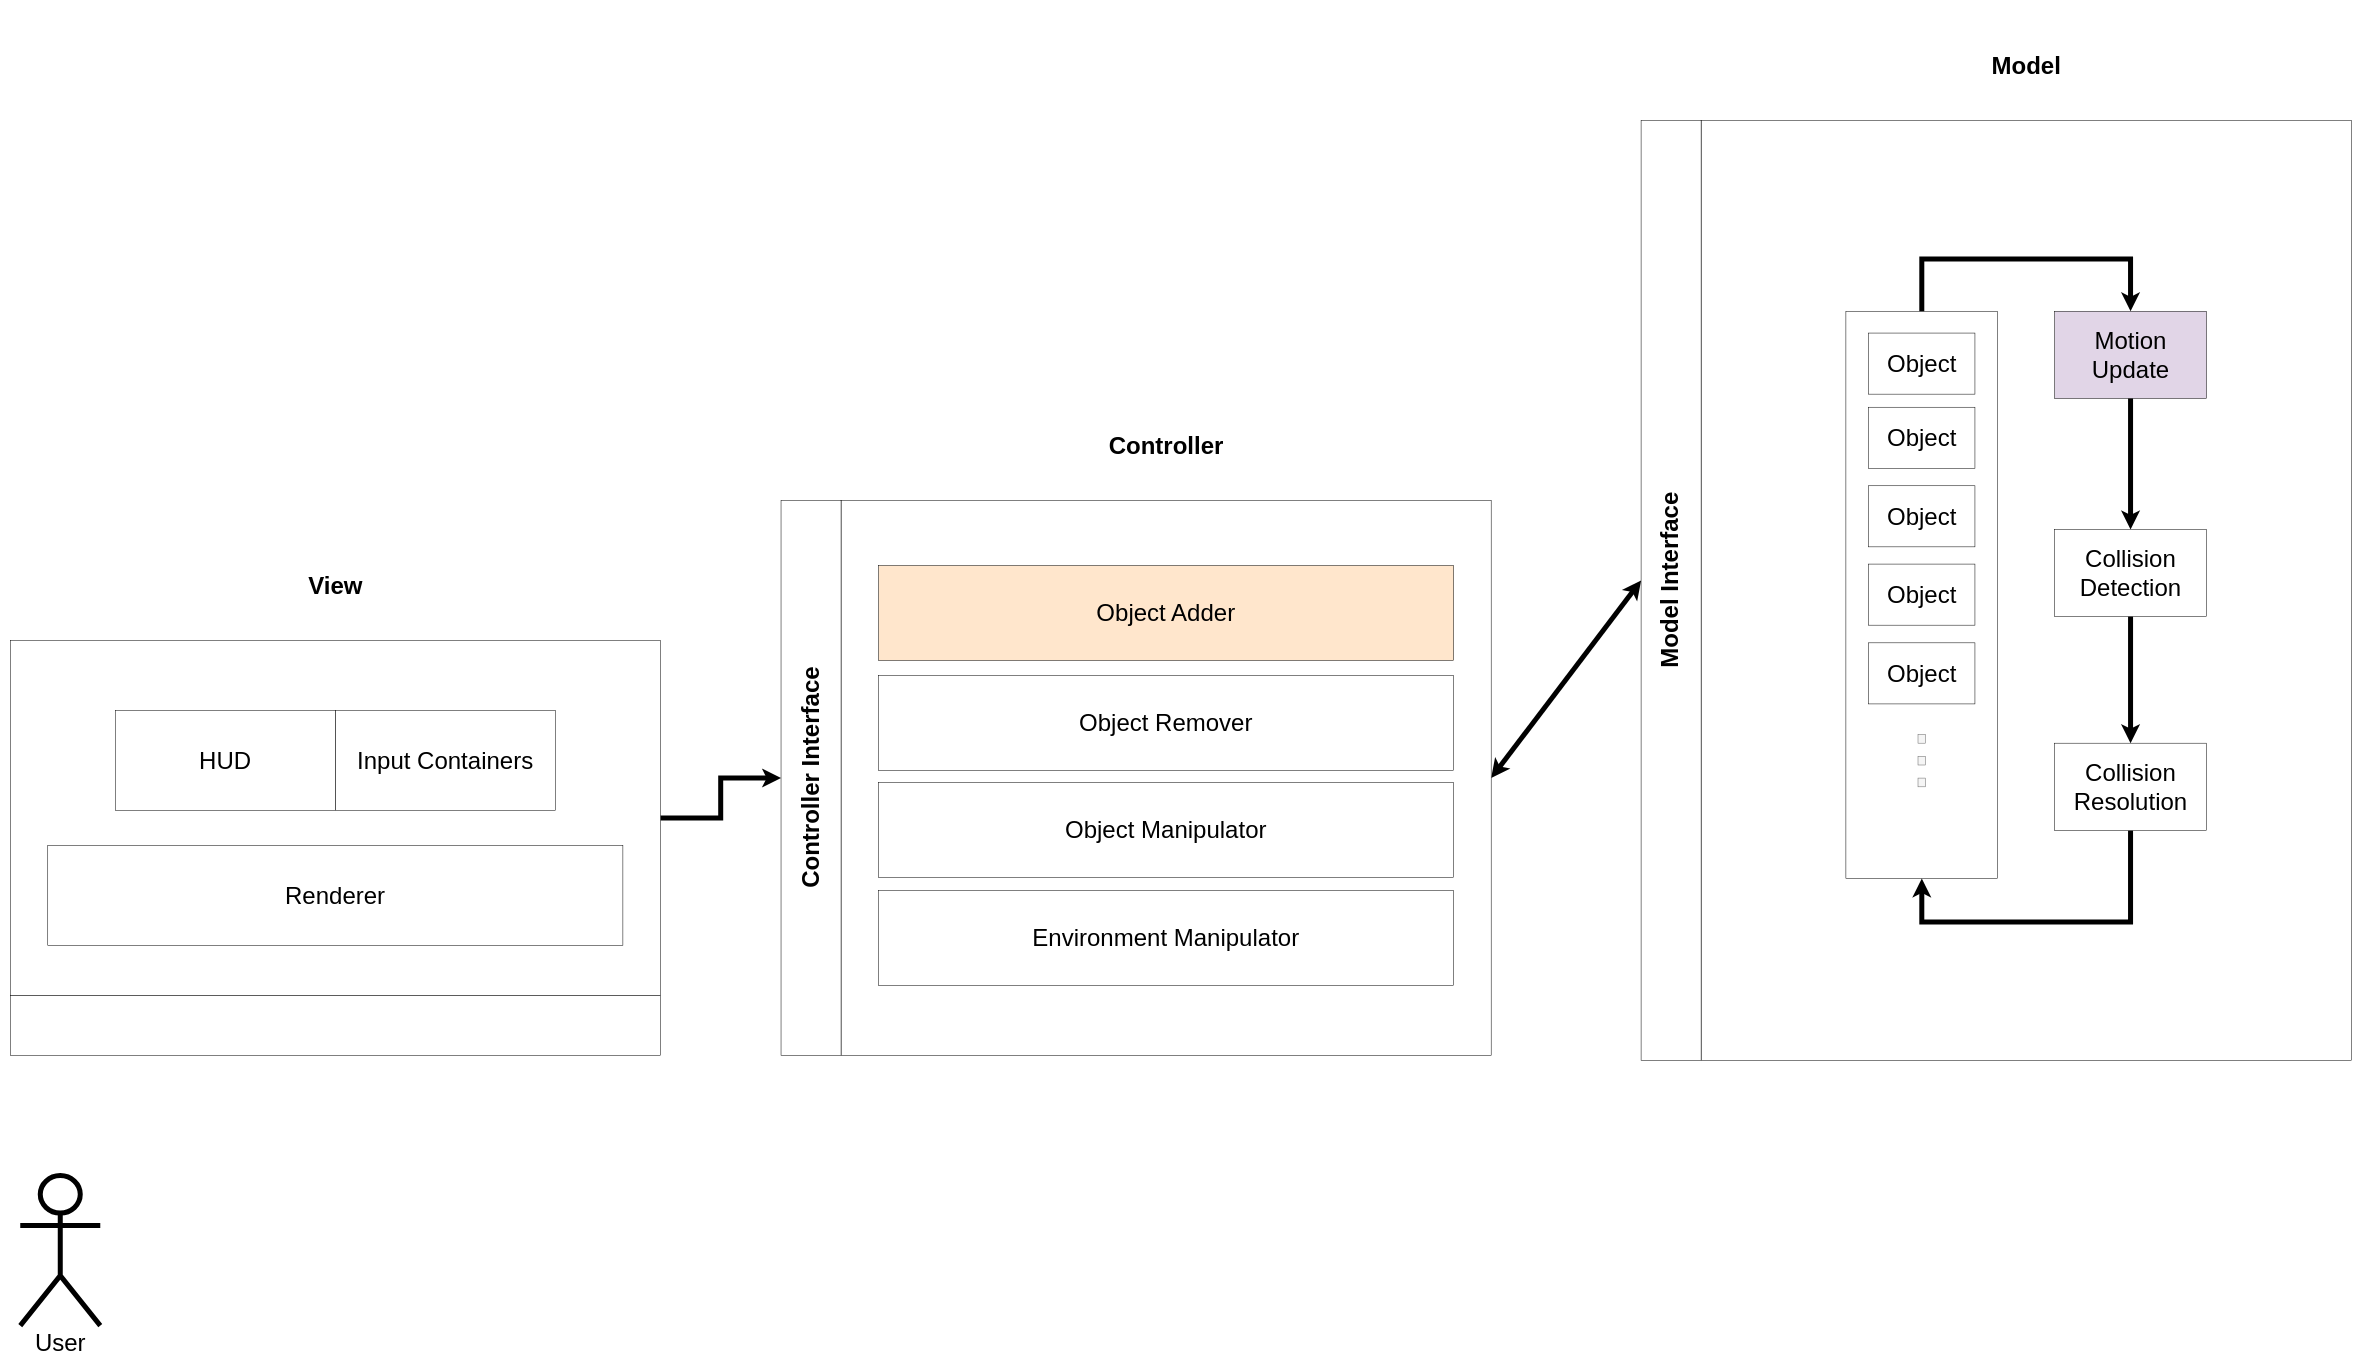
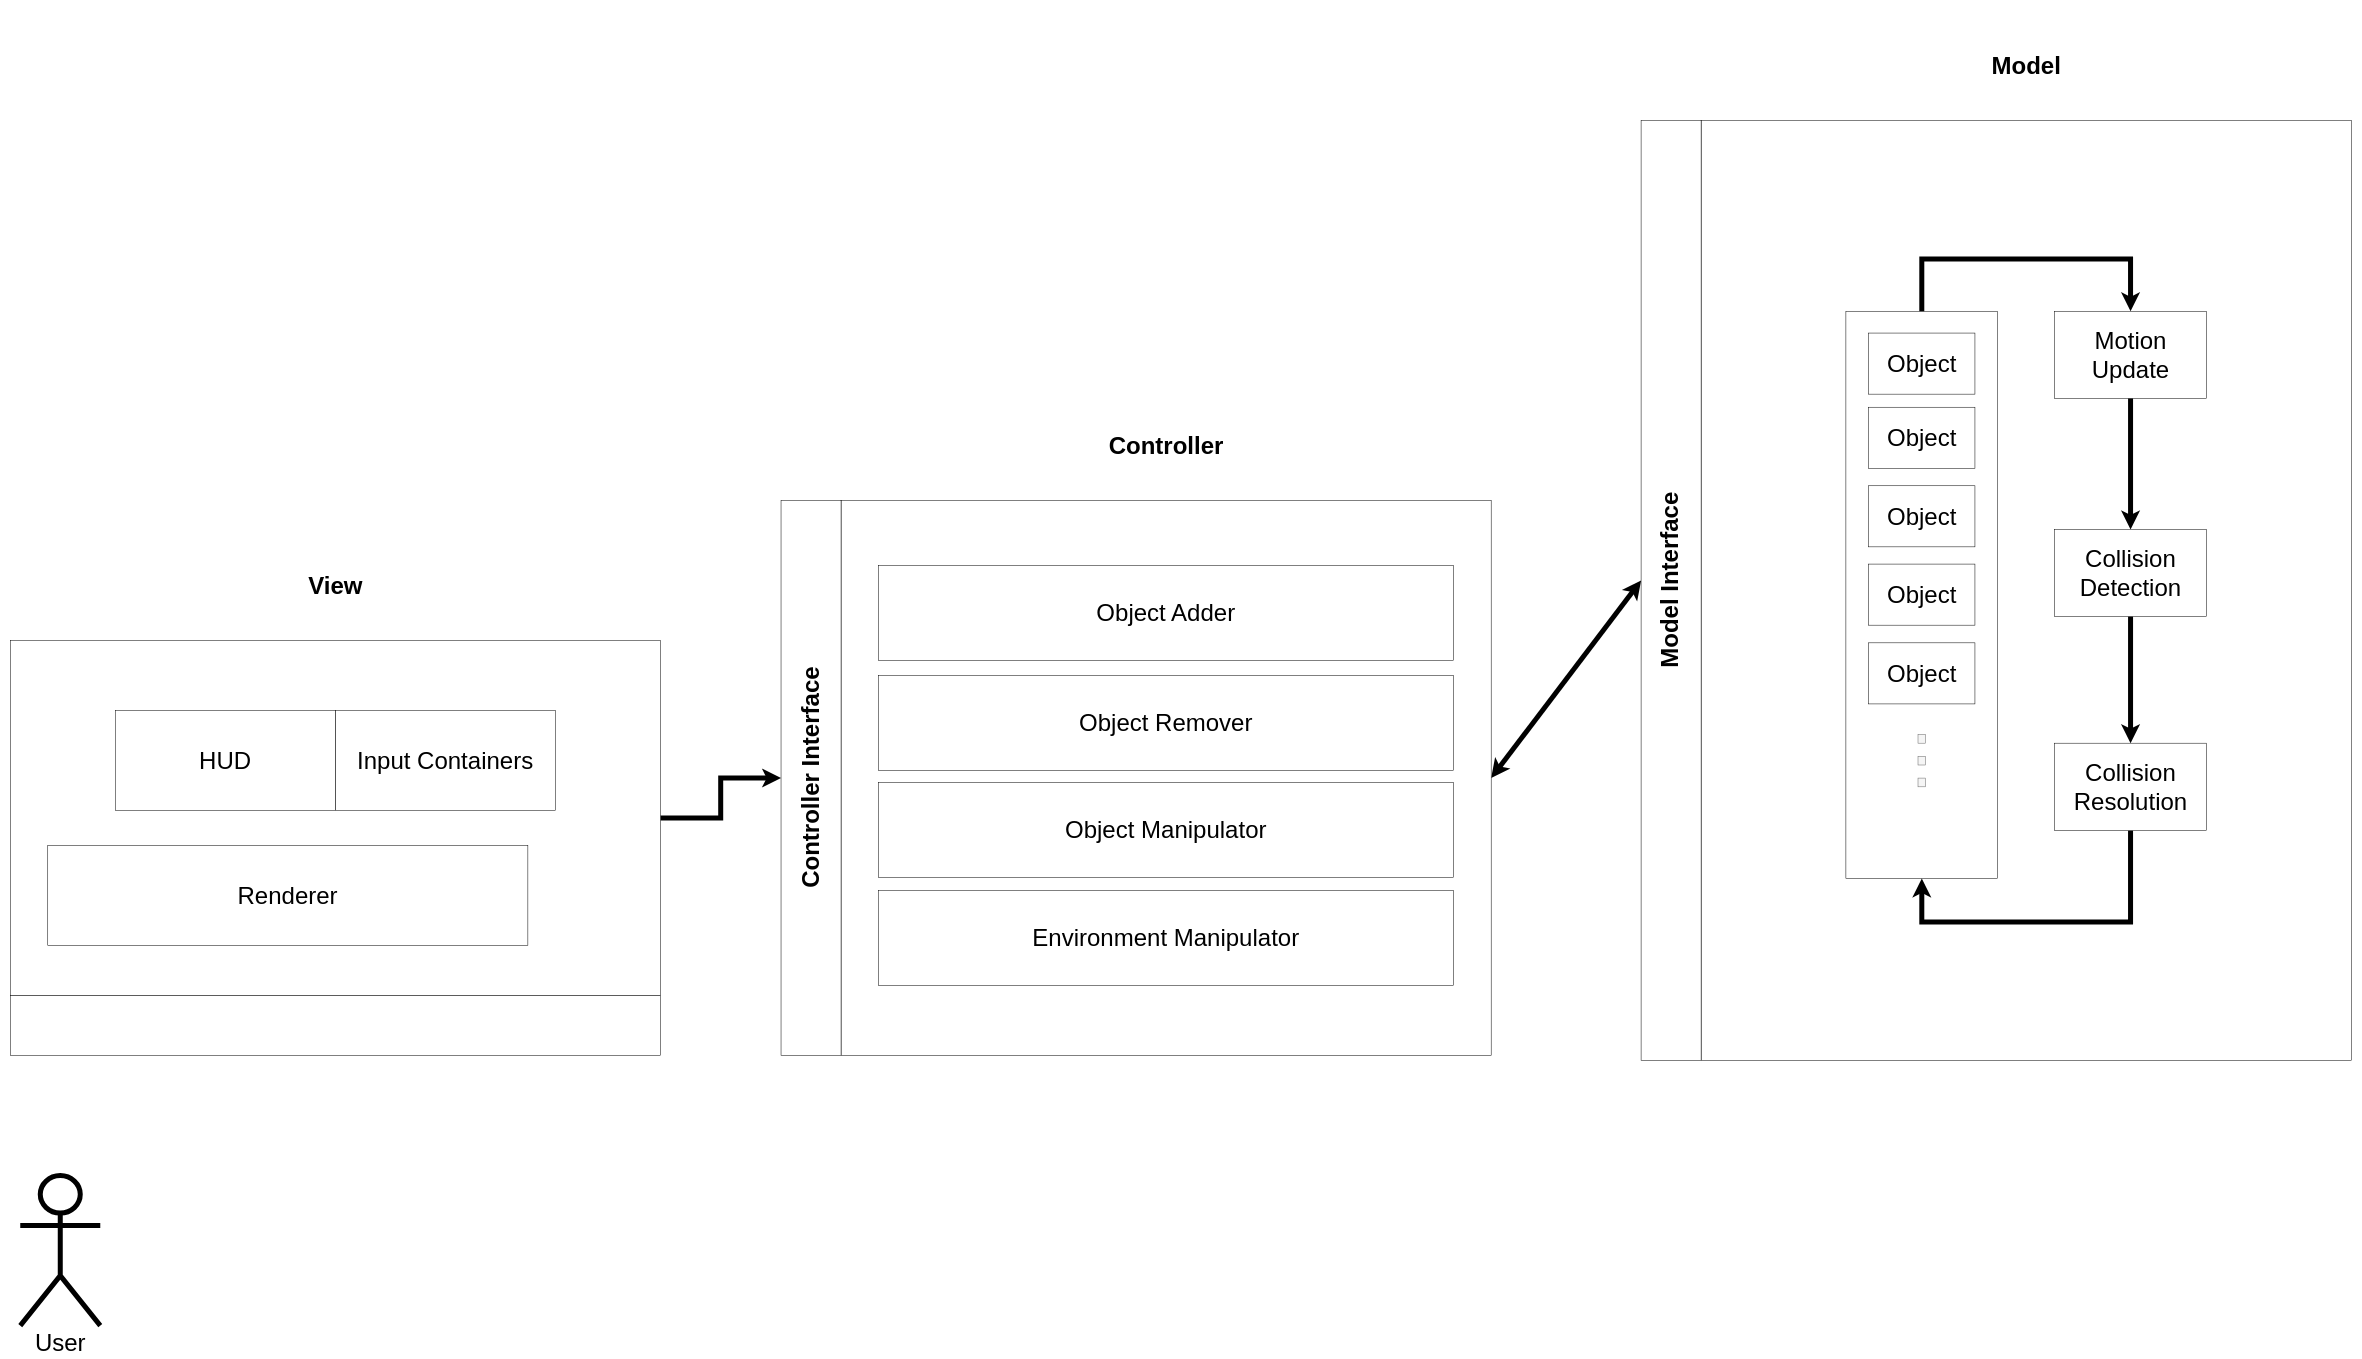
node "Motion Update": fillcolor #e1d5e7 -> #ffffff
node "Object Adder": fillcolor #ffe6cc -> #ffffff
node "Renderer": size 575x100 -> 480x100
